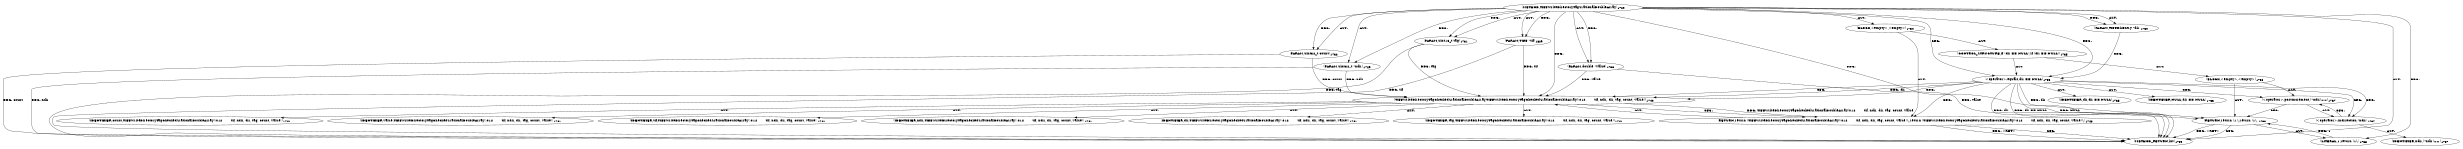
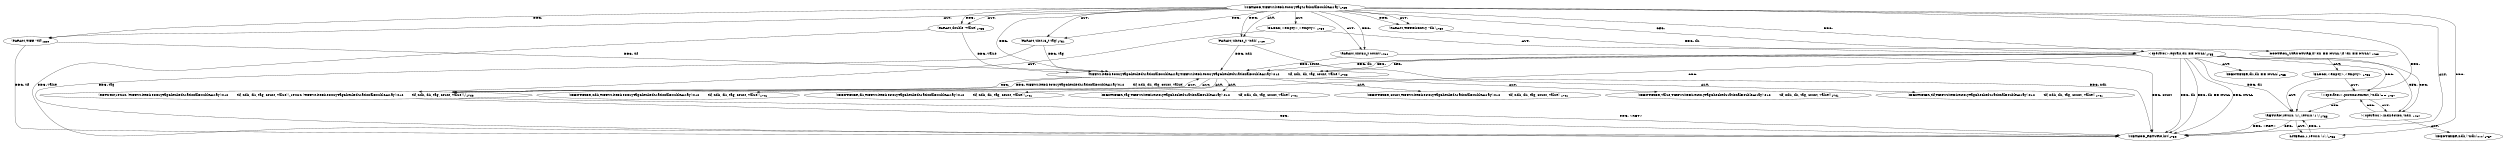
edge "(PARAM,TIFFDirEntry *dir)" -> "(<operator>.equals,dir == NULL)": label "CDG: " -> "DDG: dir"
edge "(CONTROL_STRUCTURE,if (dir == NULL),if (dir == NULL))" -> "(<operator>.equals,dir == NULL)": removed, label "AST:"
node "(IDENTIFIER,NULL,dir == NULL)": removed
